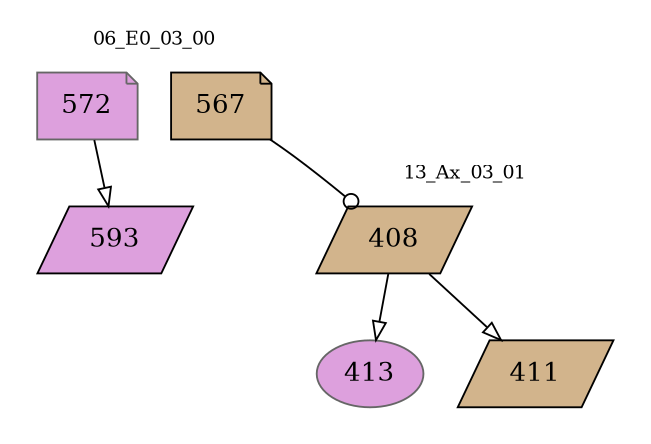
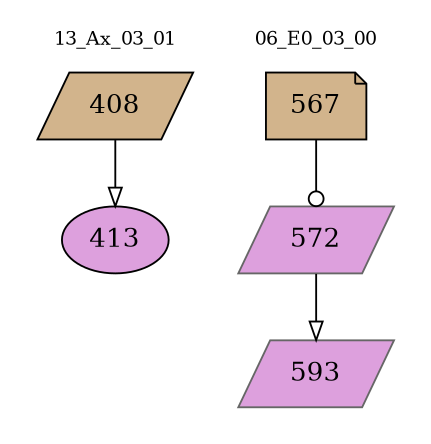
node "572": shape note -> parallelogram
edge "567" -> "408": now "567" -> "572"
node "593": color black -> gray40
node "413": color gray40 -> black
node "411": removed
